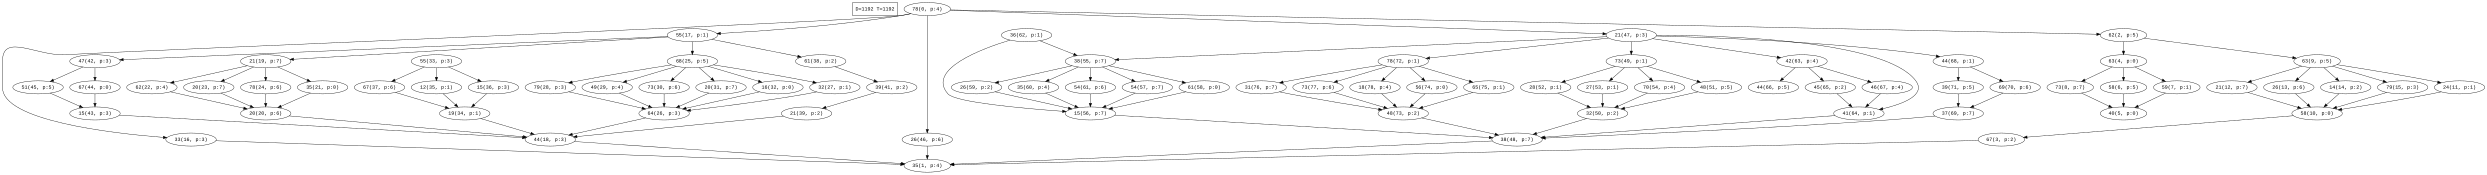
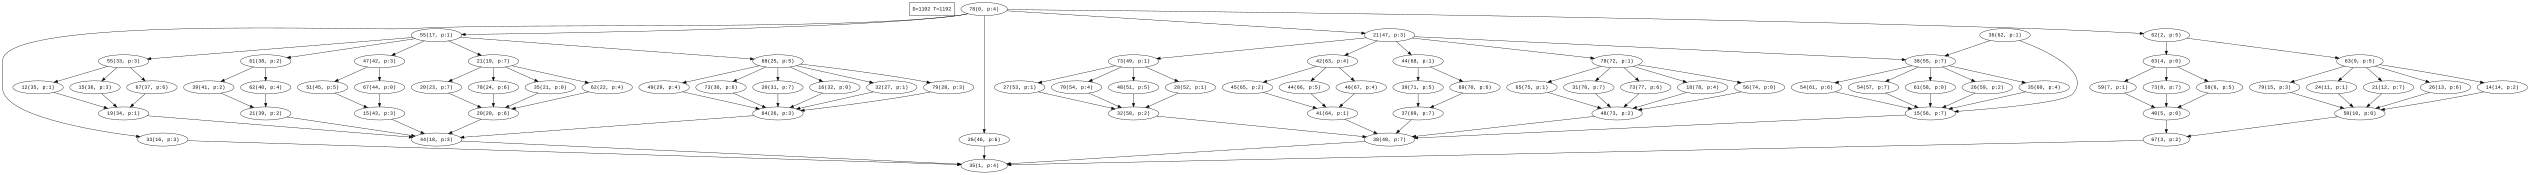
edge "21(47, p:3)" -> "41(64, p:1)": now "44(66, p:5)" -> "41(64, p:1)"
edge "55(17, p:1)" -> "55(33, p:3)": added
node "62(40, p:4)": added
edge "40(5, p:0)" -> "67(3, p:2)": added
